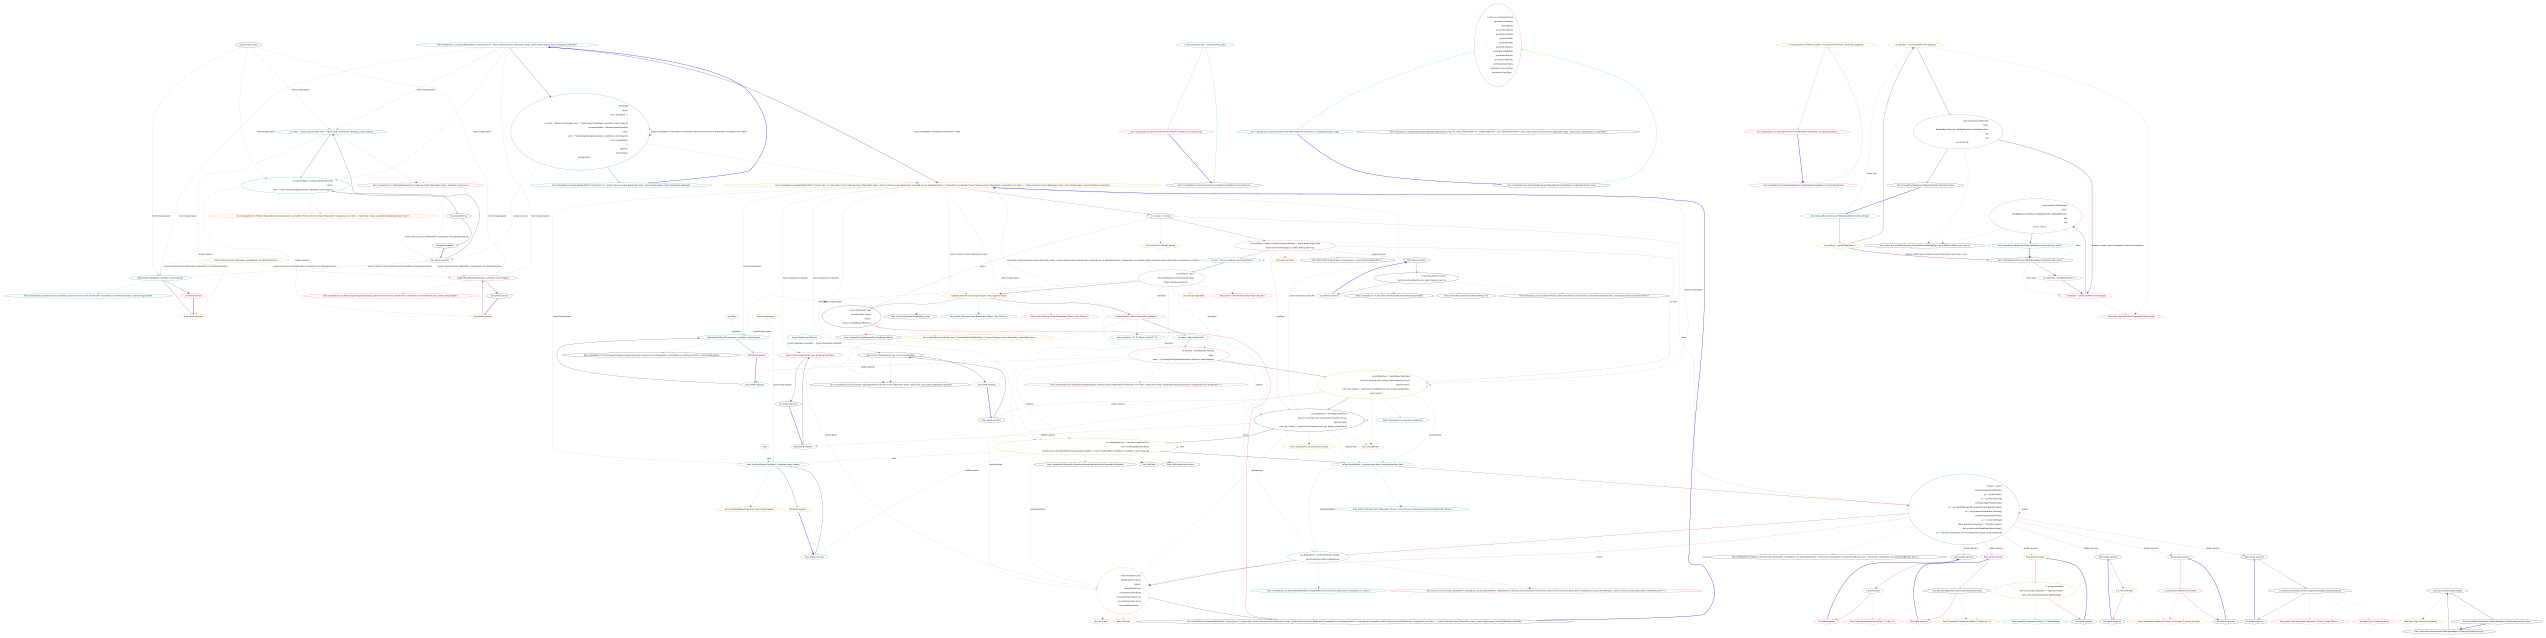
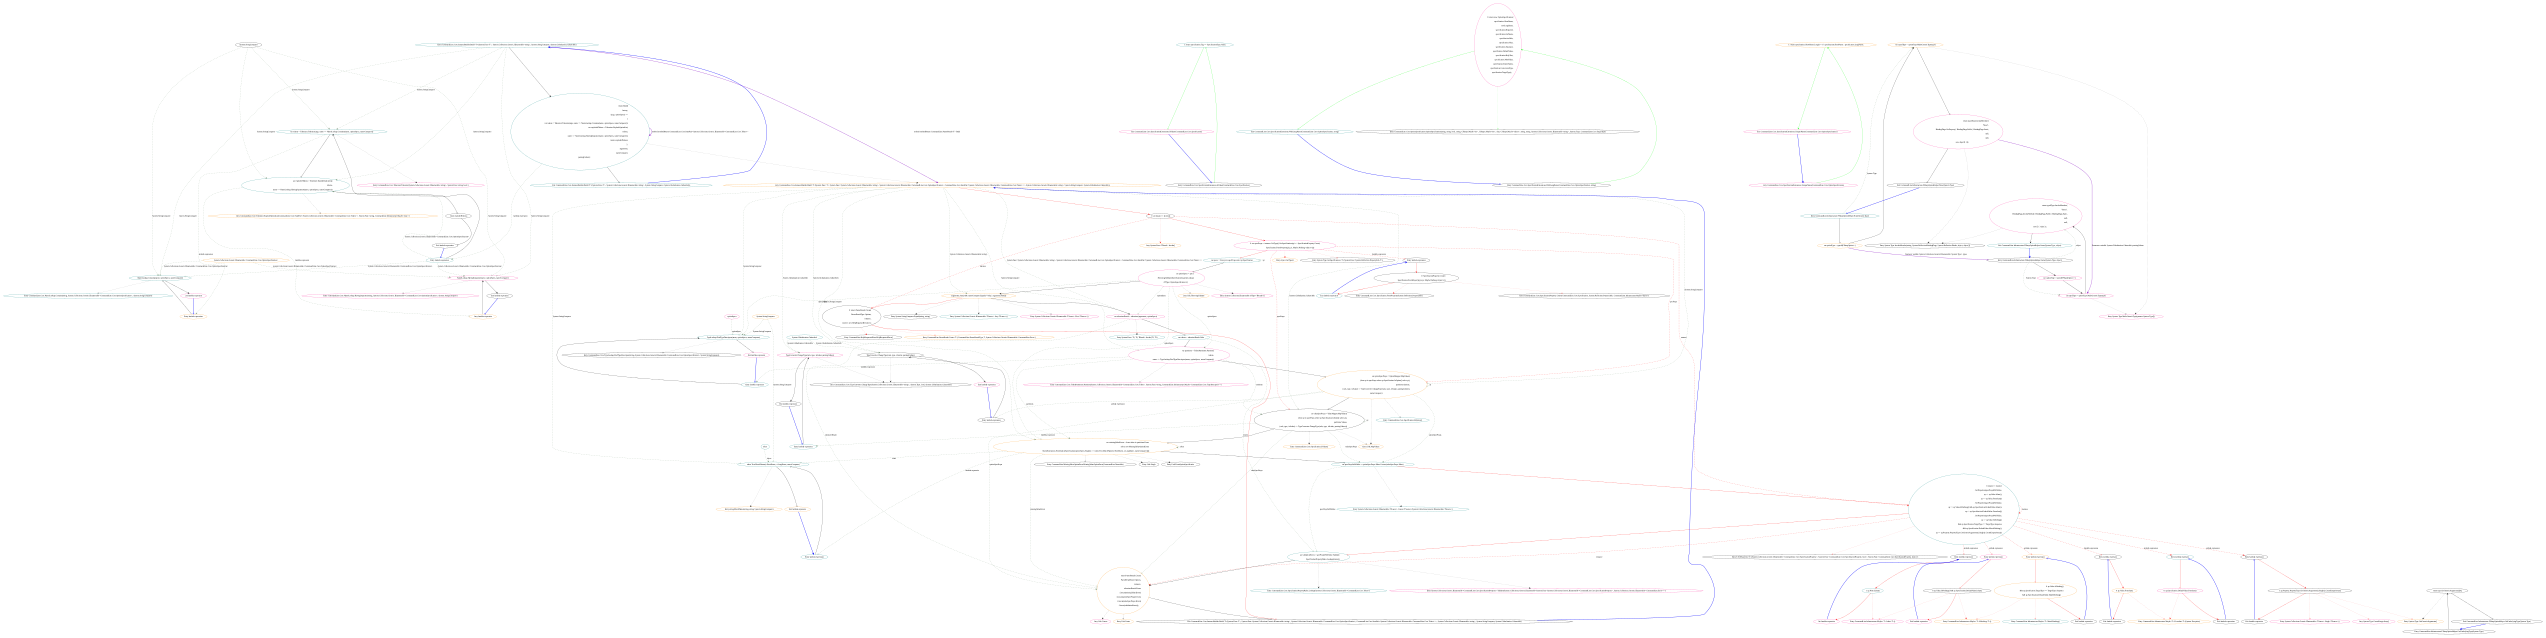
node "Entry CommandLine.Infrastructure.Maybe.Nothing<T>()": removed
